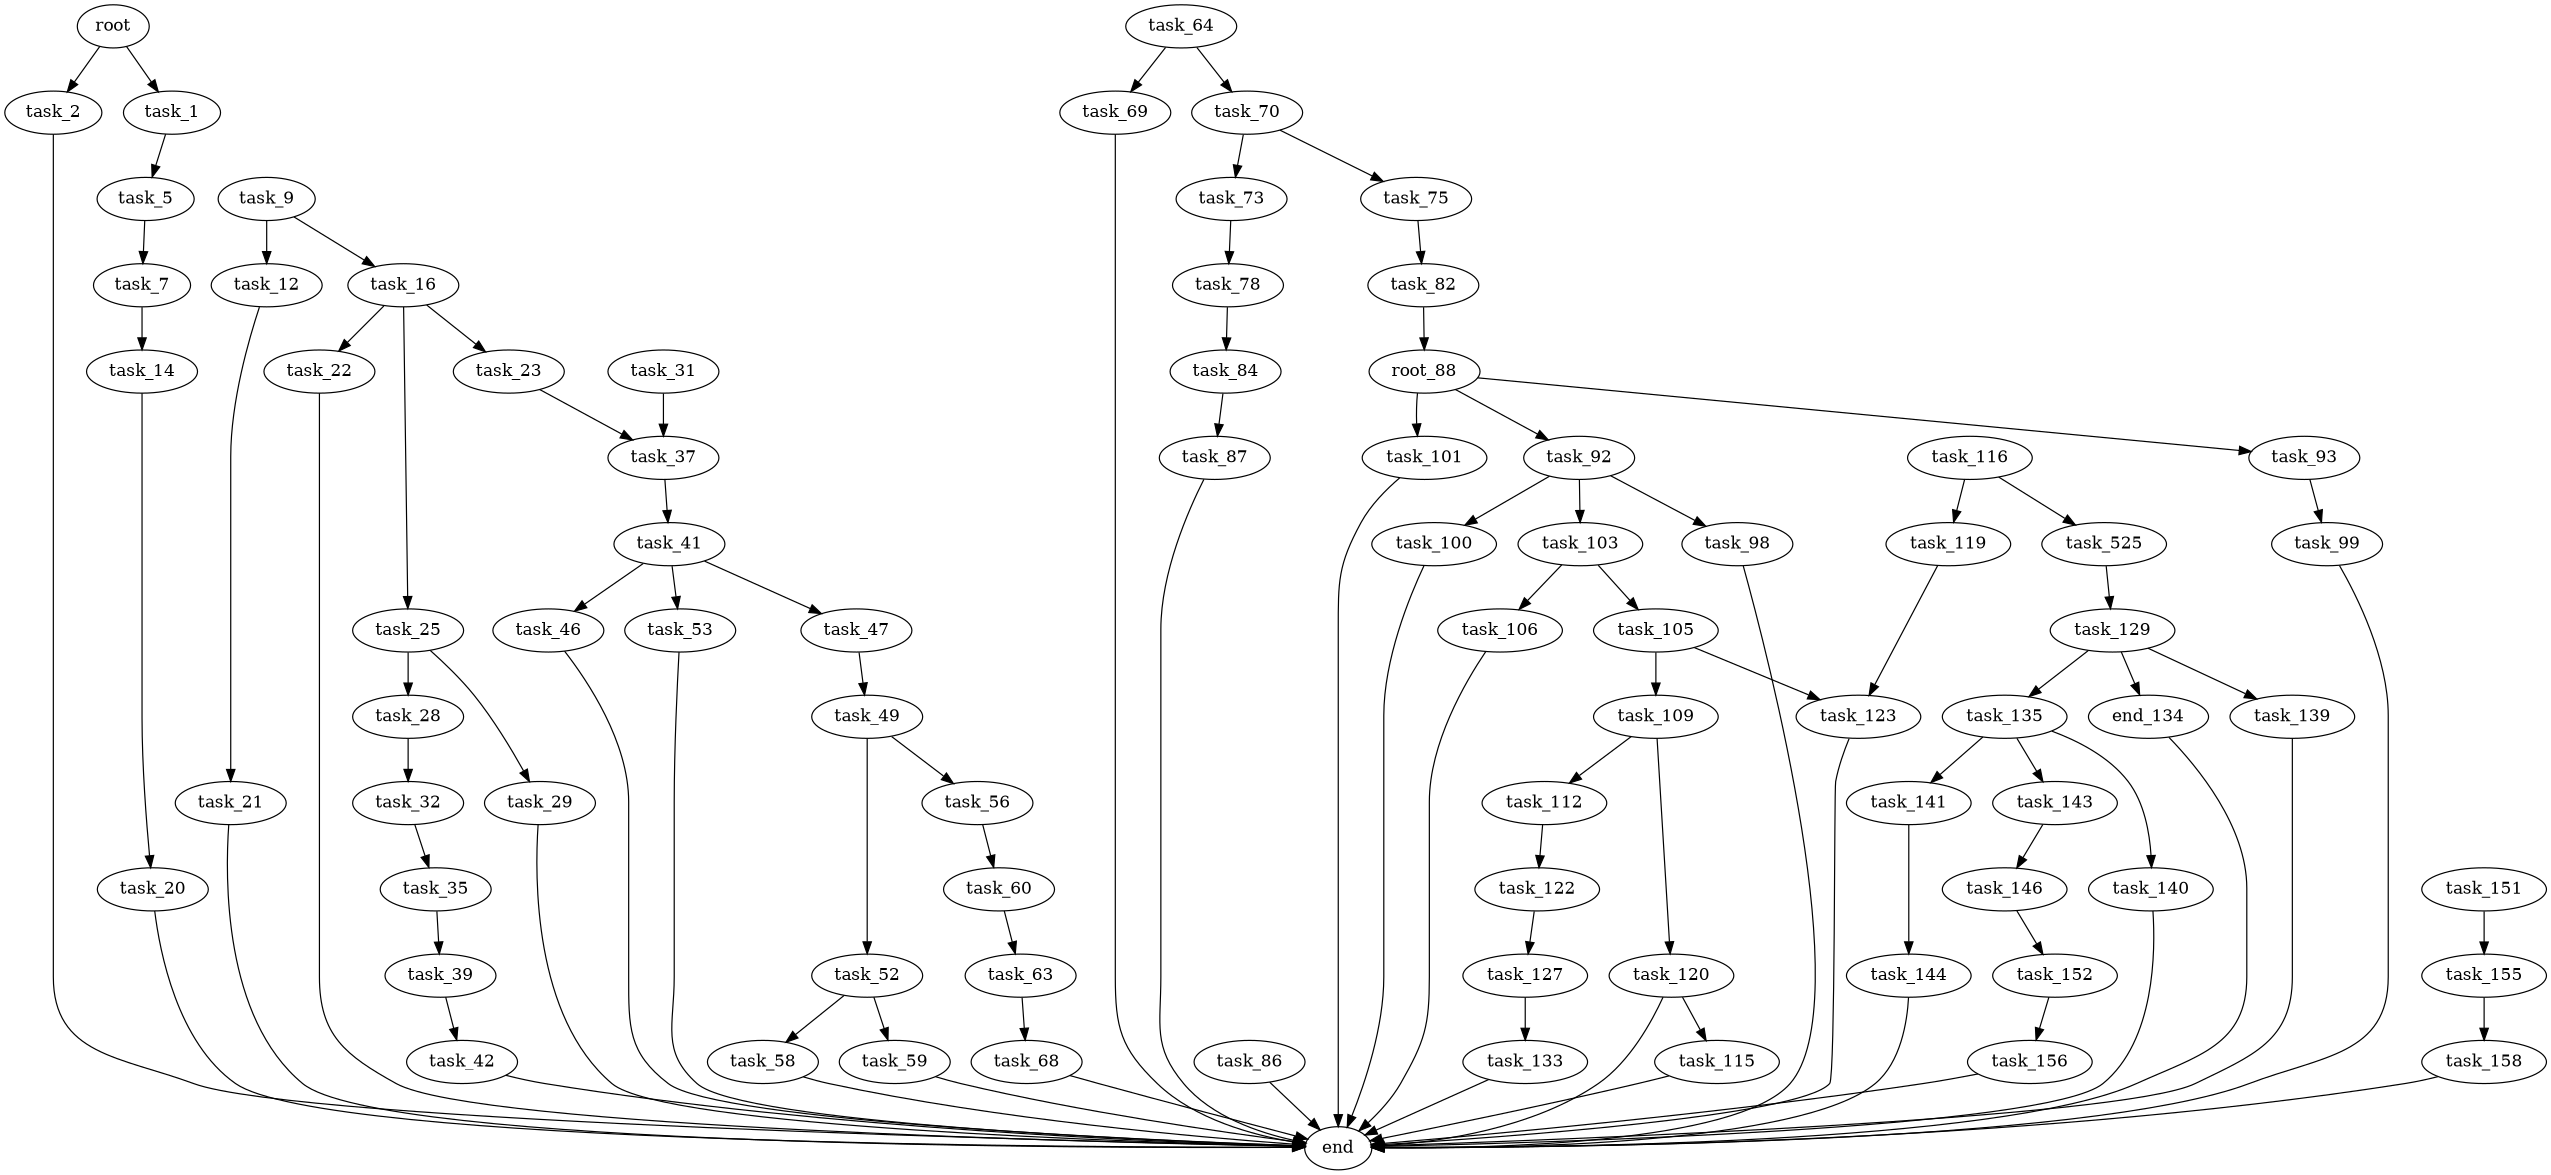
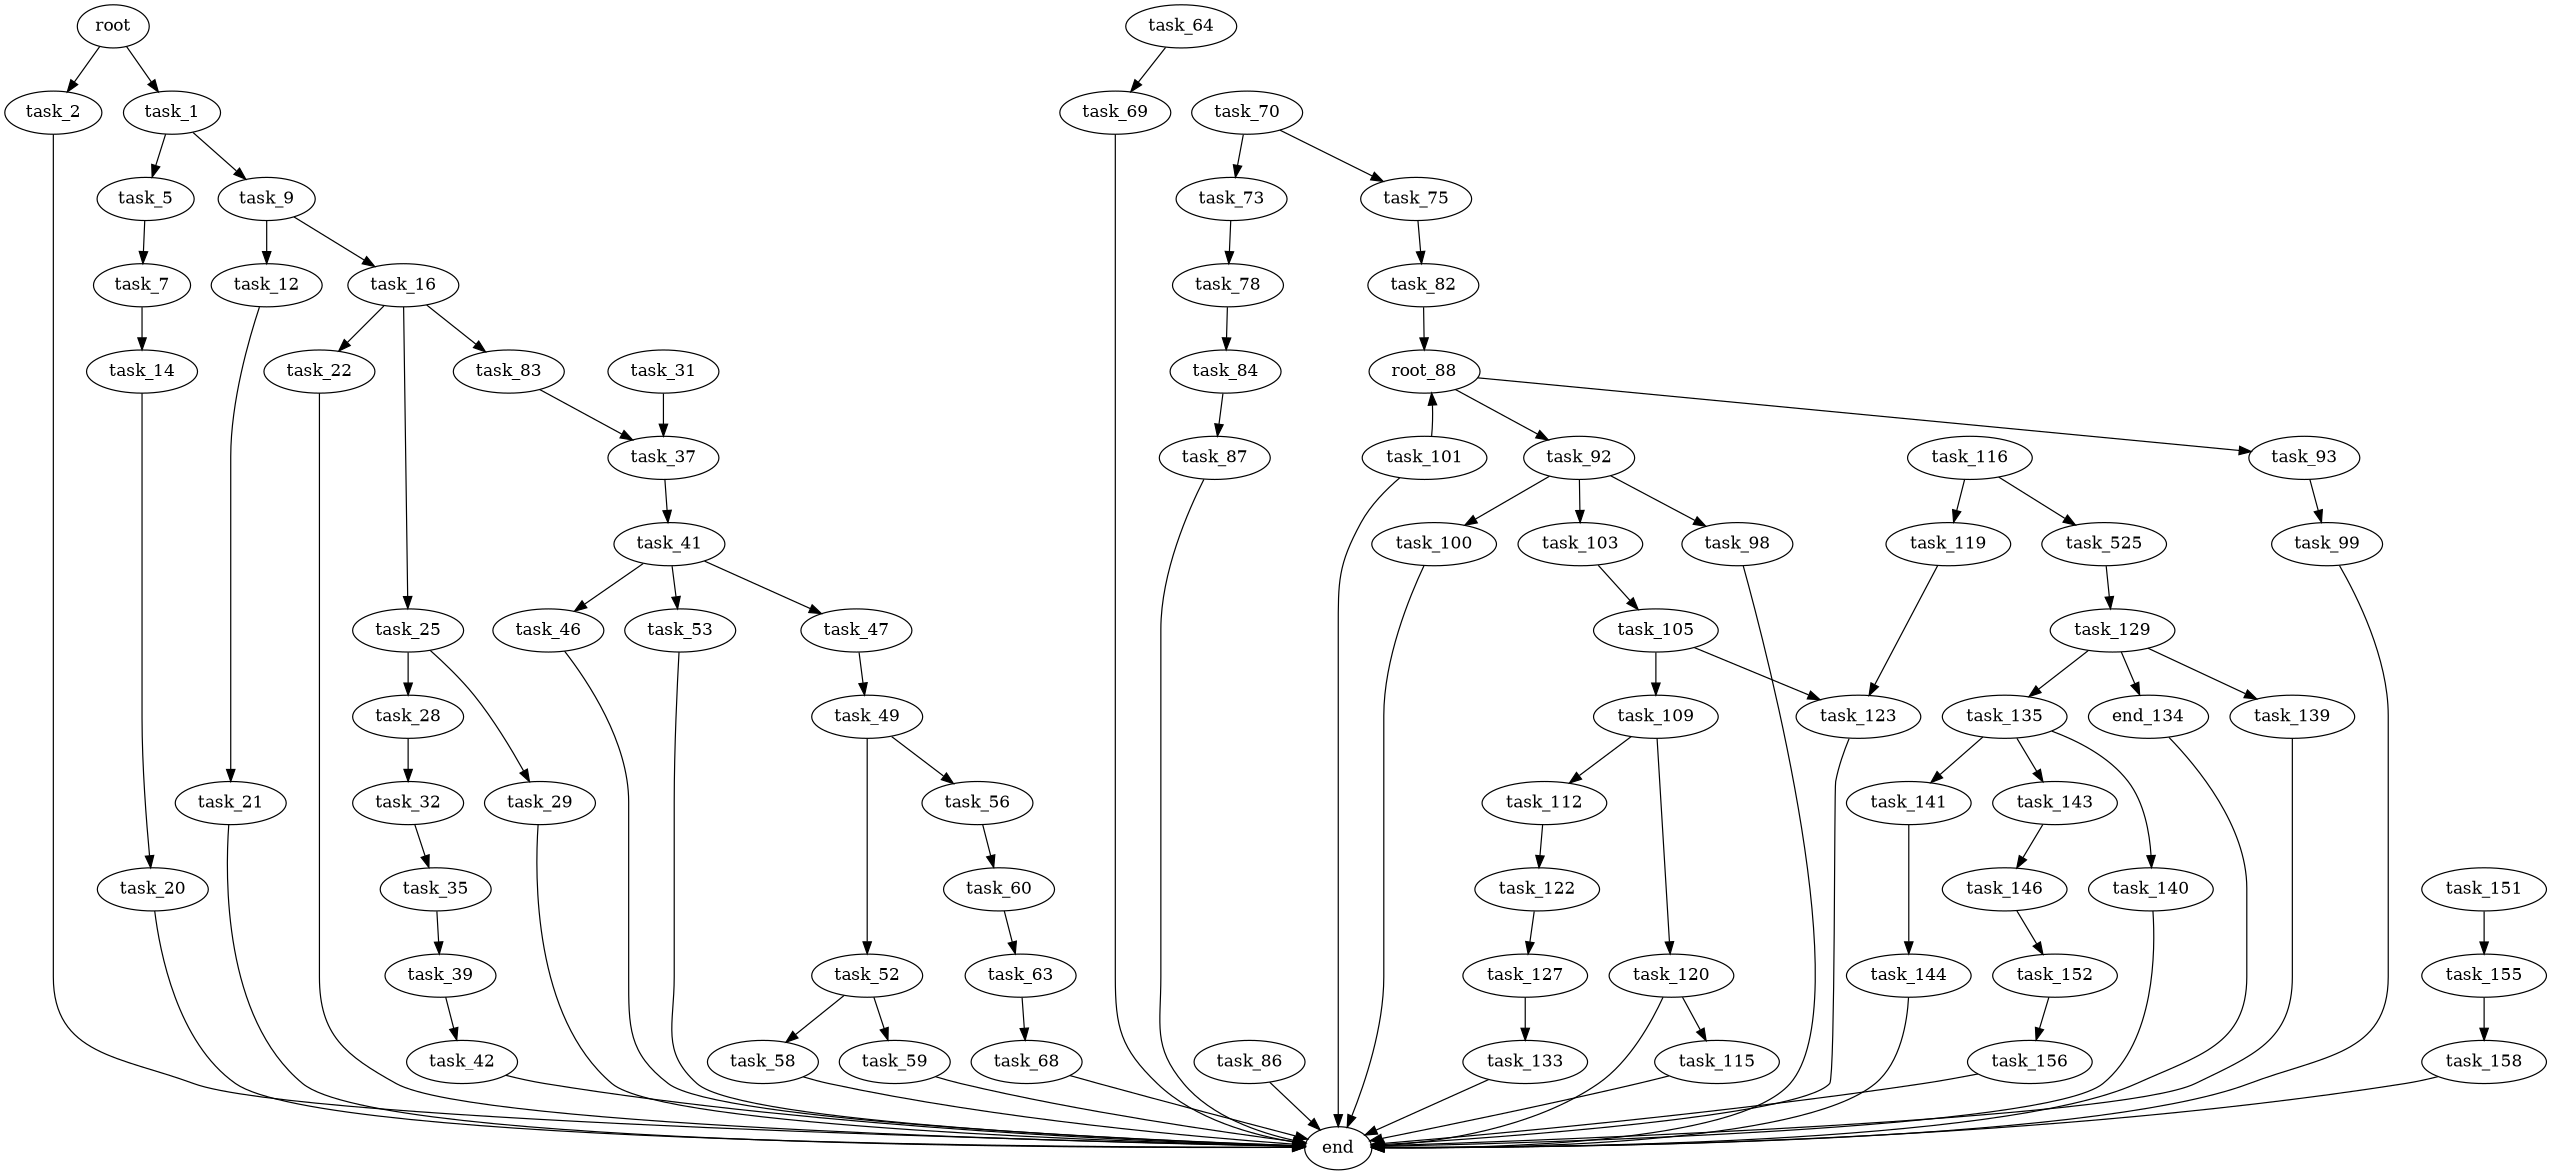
edge "task_64" -> "task_70": removed
edge "task_1" -> "task_9": added
node "task_23": label "task_23" -> "task_83"
edge "root_88" -> "task_101": reversed
node "task_106": removed
